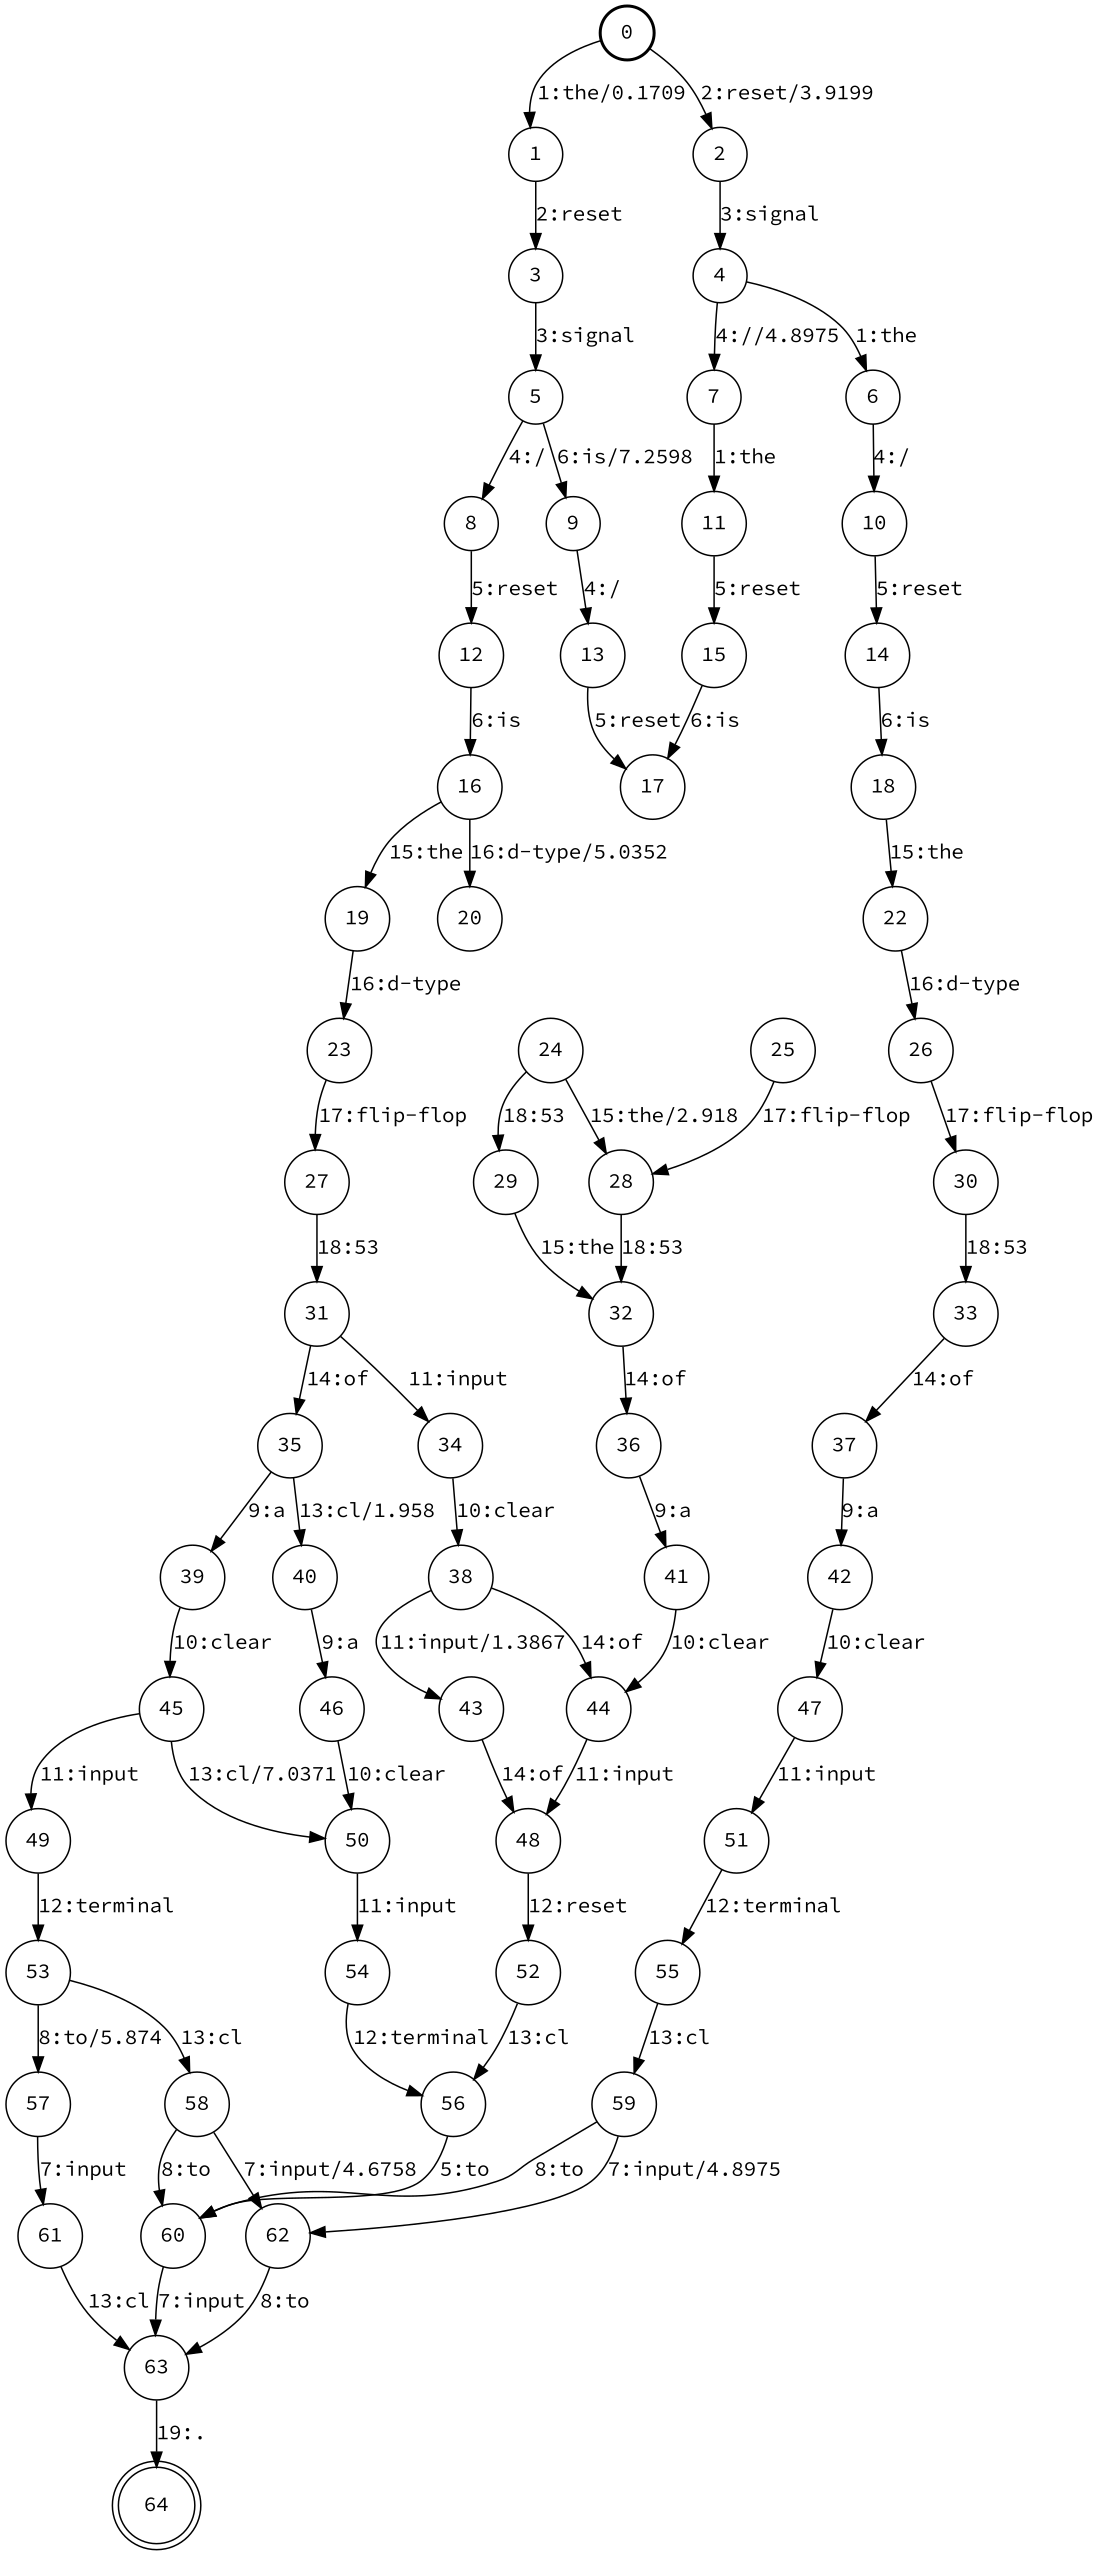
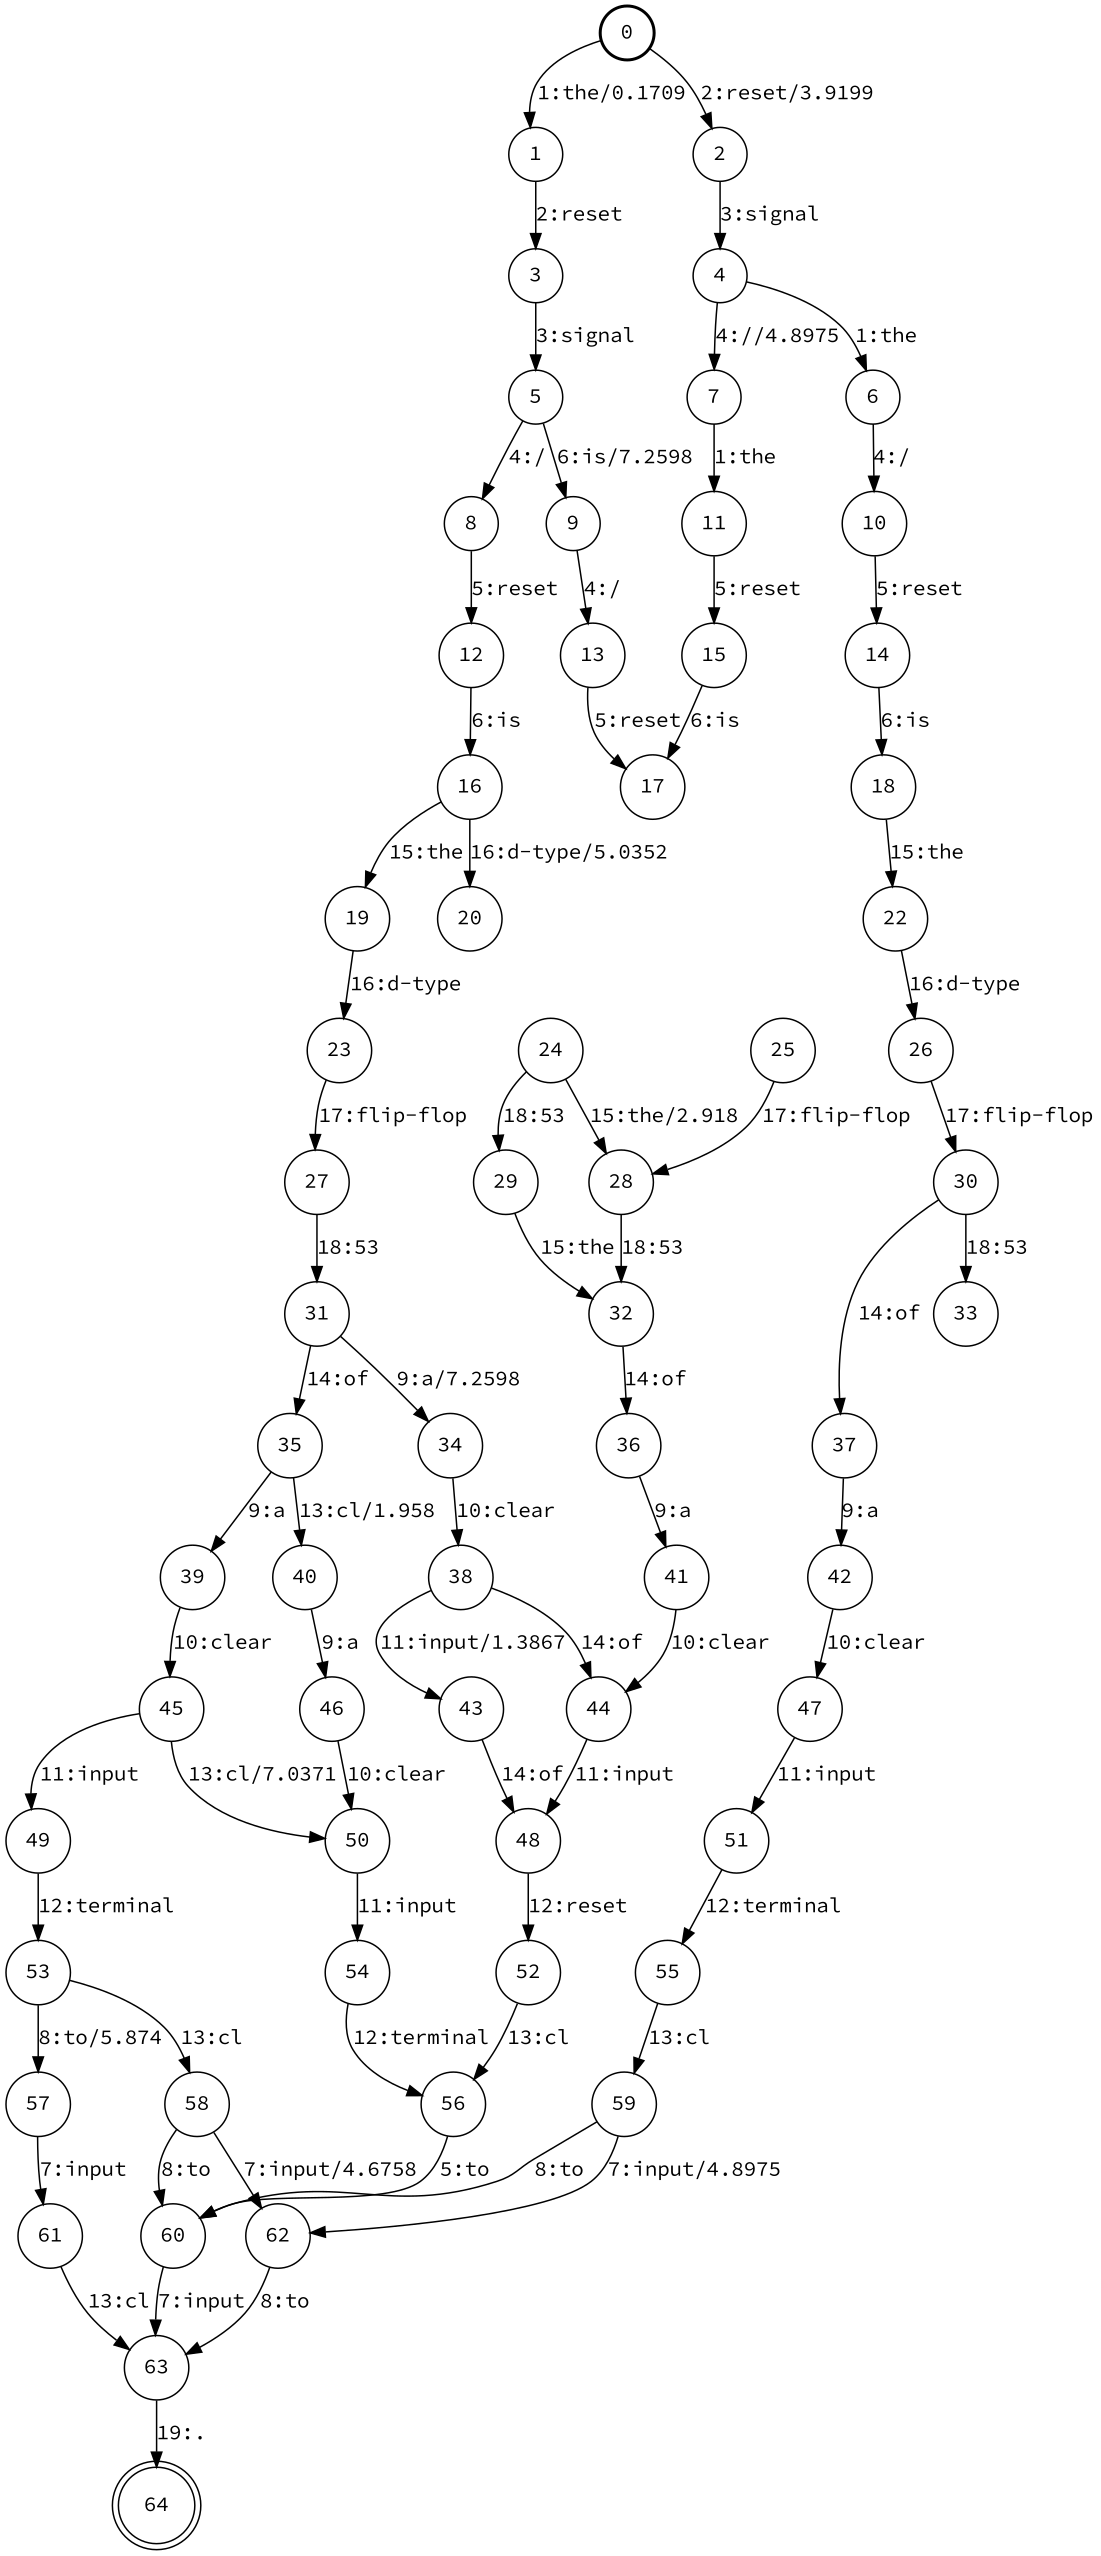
edge "33" -> "37": now "30" -> "37"
edge "31" -> "34": label "11:input" -> "9:a/7.2598"
